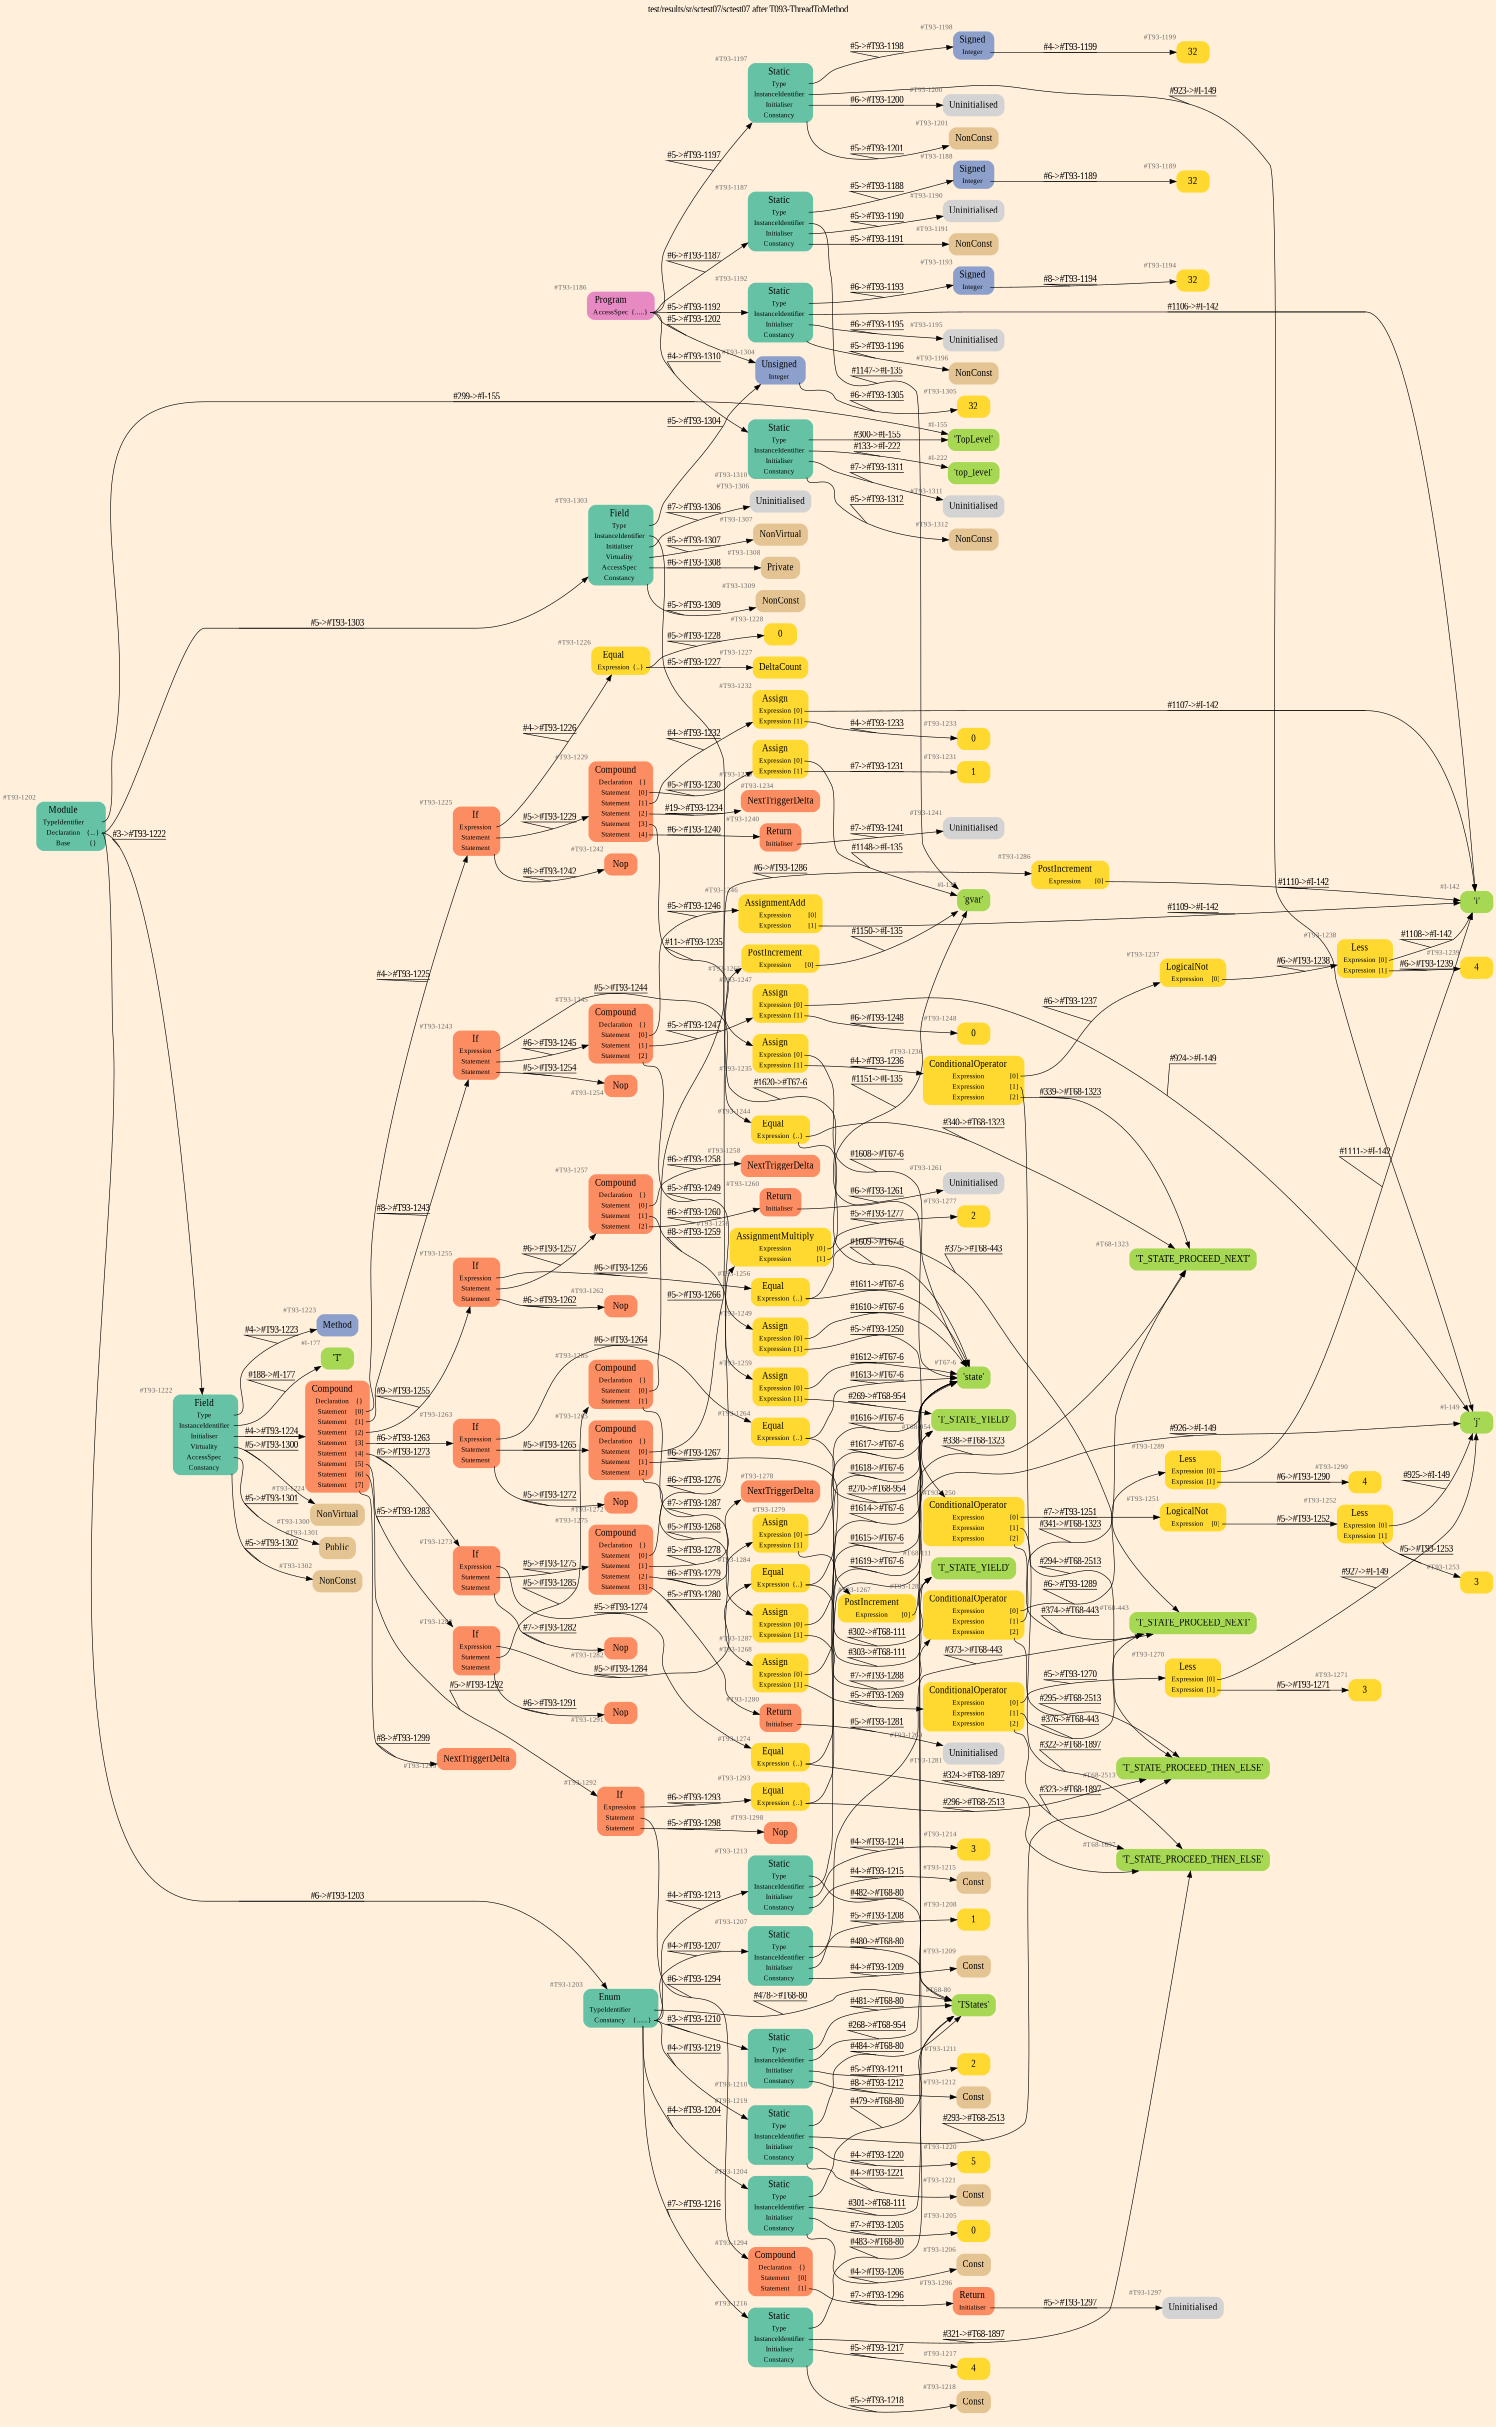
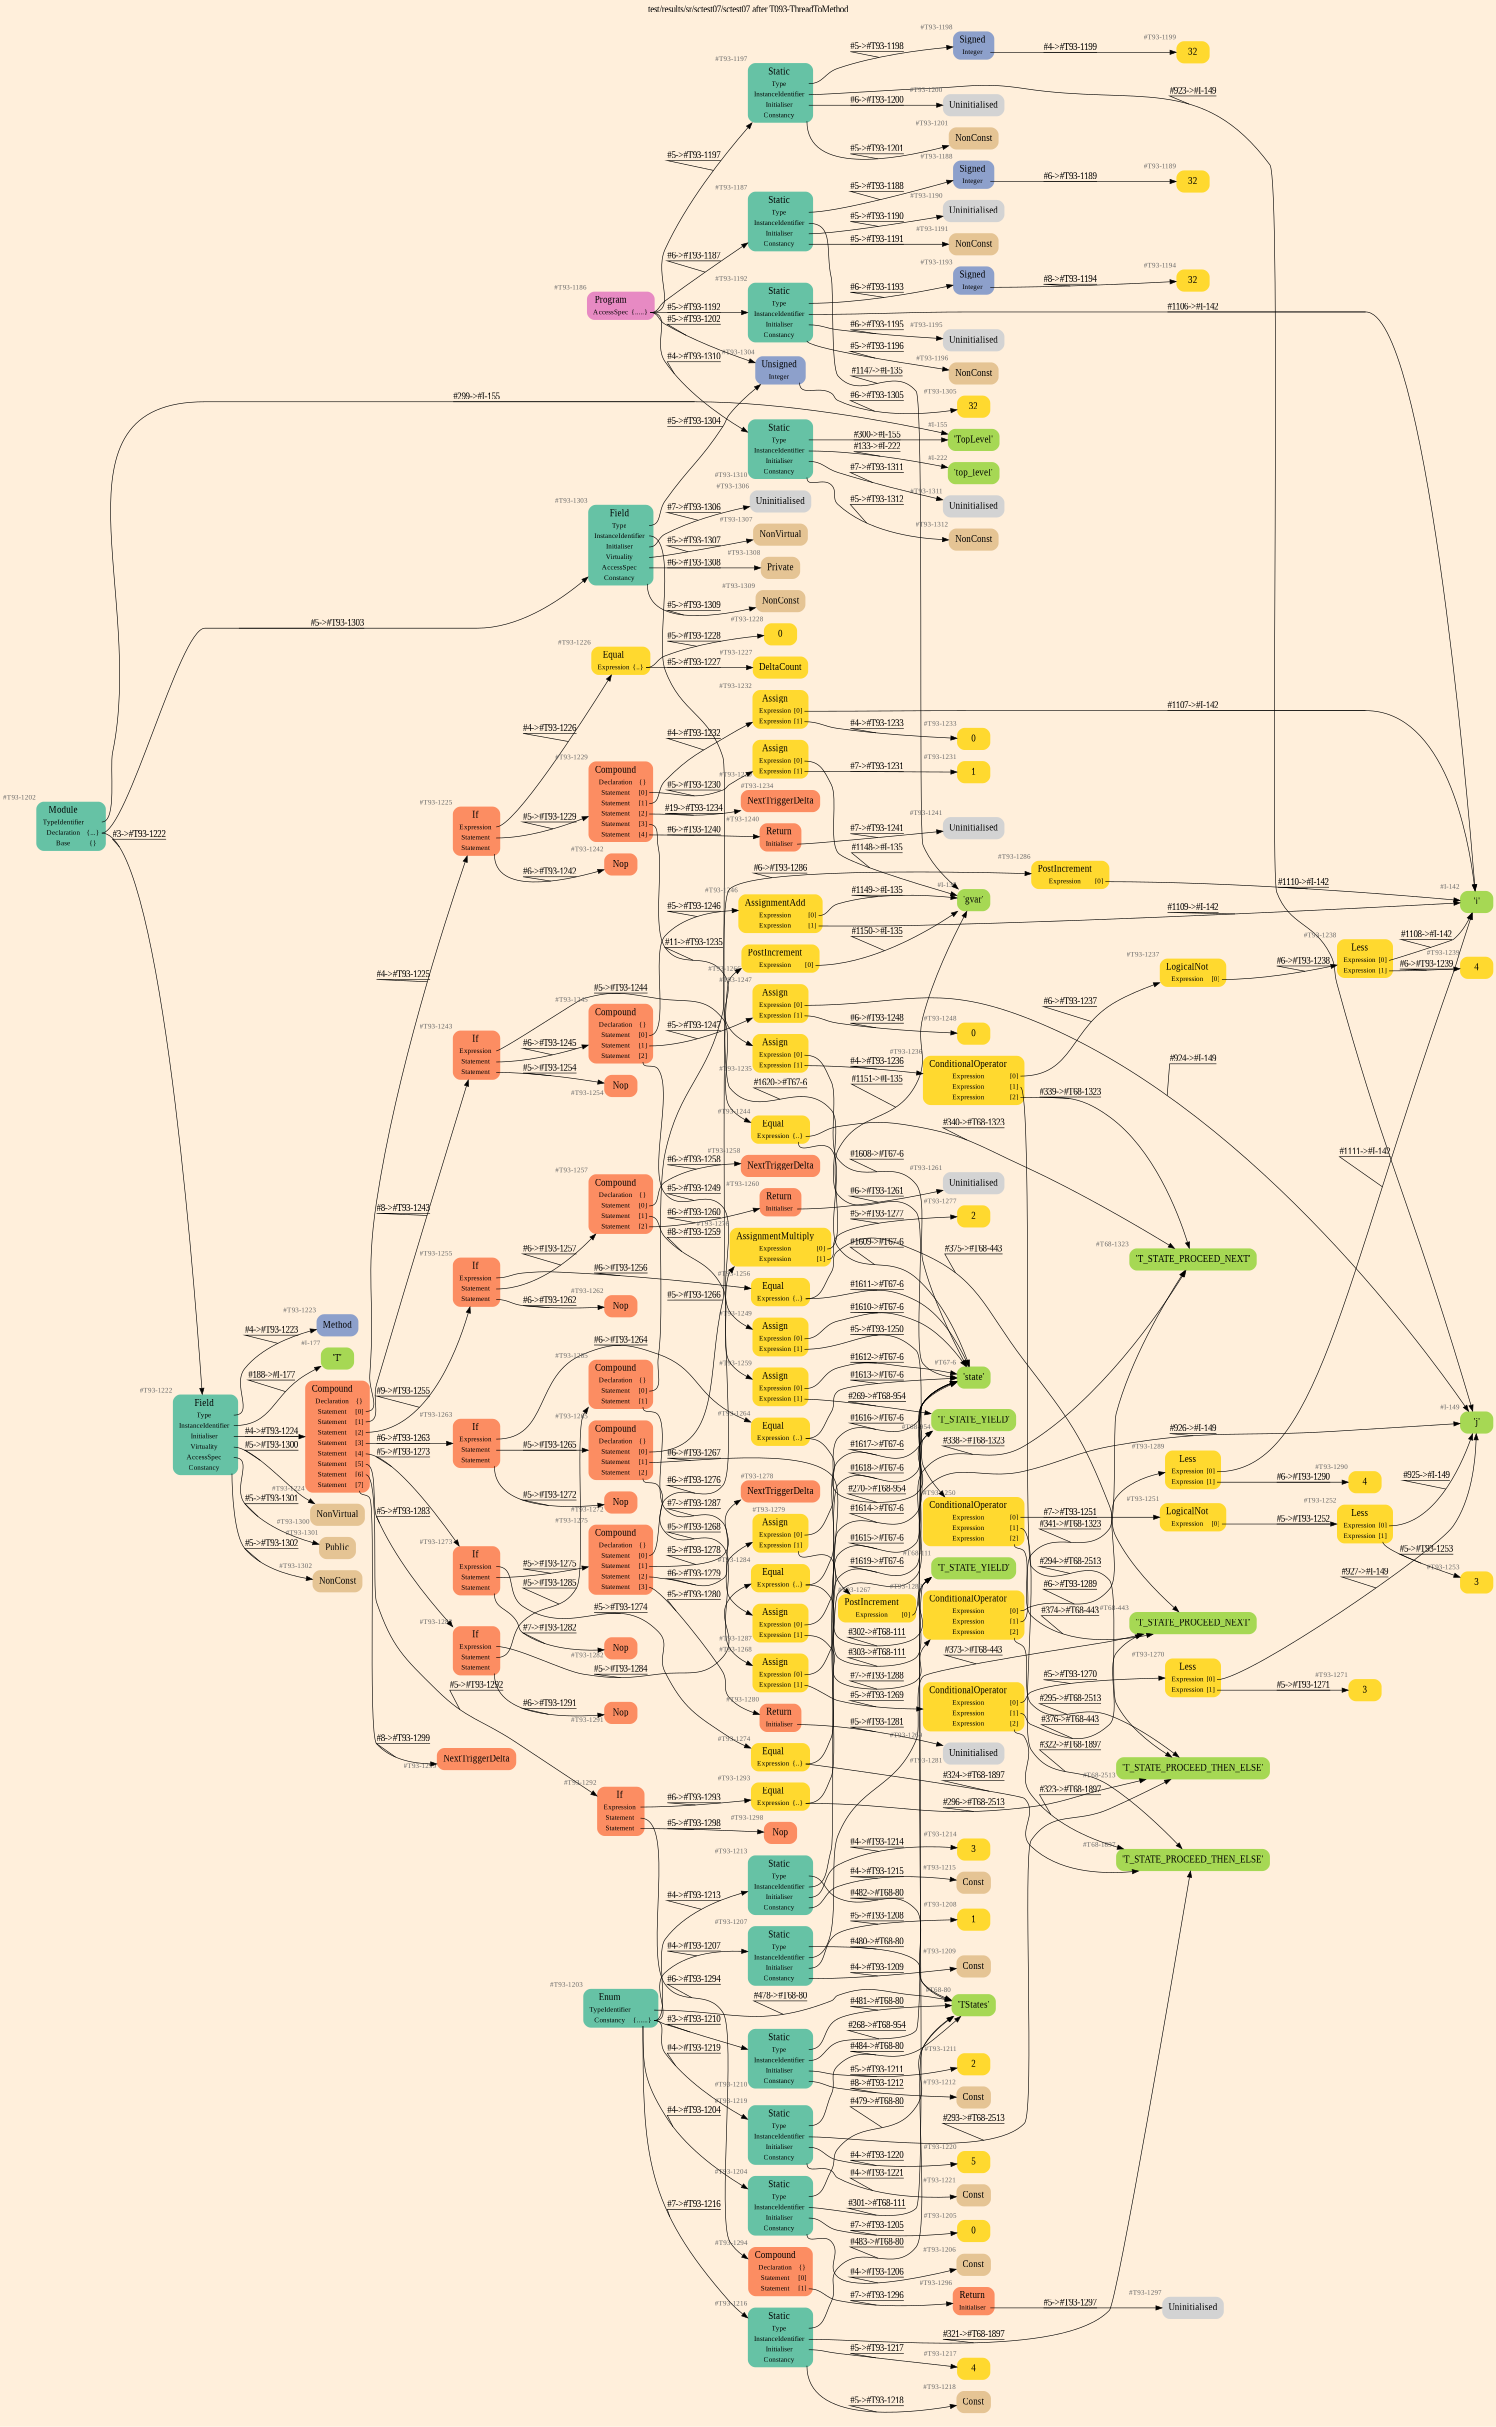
edge "AssignmentAdd" -> "'gvar'": added, label "#1149->#I-135"
edge "Module" -> "Enum": removed, label "#6->#T93-1203"
